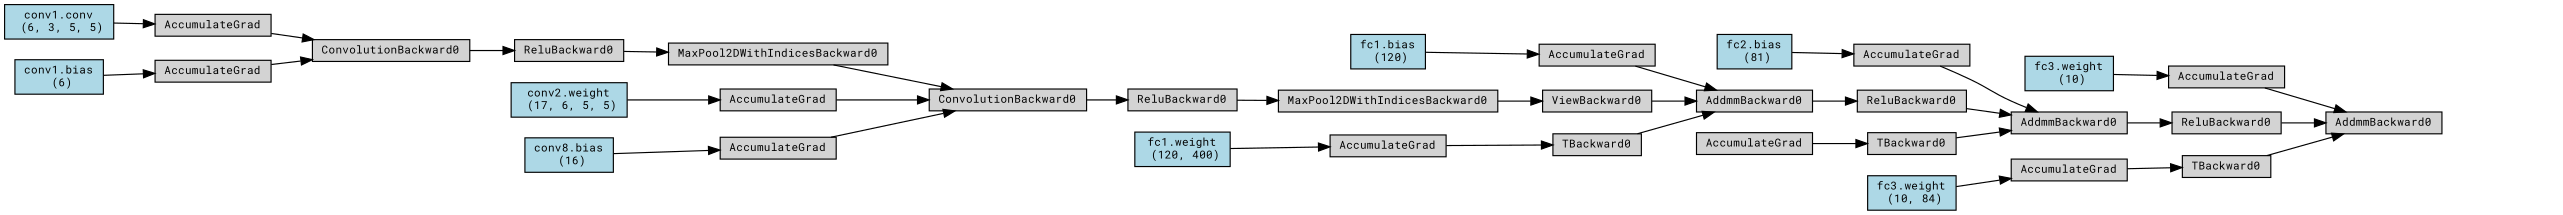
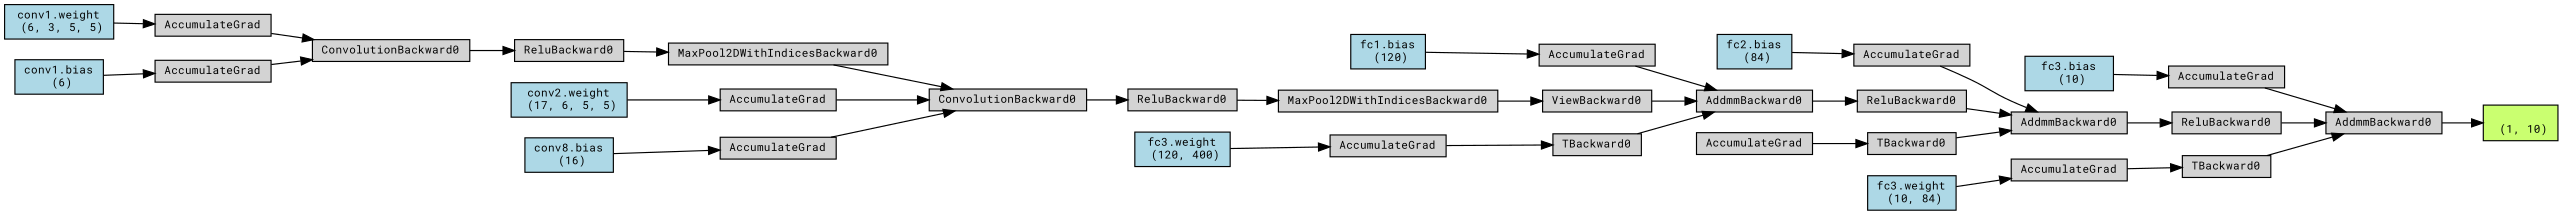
node "conv1.conv (6, 3, 5, 5)": label "conv1.conv (6, 3, 5, 5)" -> "conv1.weight (6, 3, 5, 5)"
node "fc2.bias (81)": label "fc2.bias (81)" -> "fc2.bias (84)"
node "fc3.weight (10)": label "fc3.weight (10)" -> "fc3.bias (10)"
node "(1, 10)": added
node "fc1.weight (120, 400)": label "fc1.weight (120, 400)" -> "fc3.weight (120, 400)"
